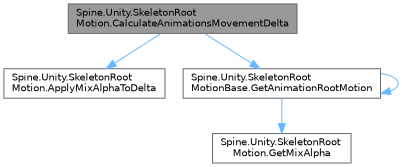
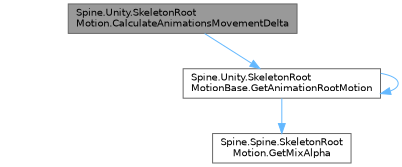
node "Spine.Unity.SkeletonRoot Motion.ApplyMixAlphaToDelta": removed
node "Spine.Unity.SkeletonRoot Motion.GetMixAlpha": label "Spine.Unity.SkeletonRoot Motion.GetMixAlpha" -> "Spine.Spine.SkeletonRoot Motion.GetMixAlpha"
